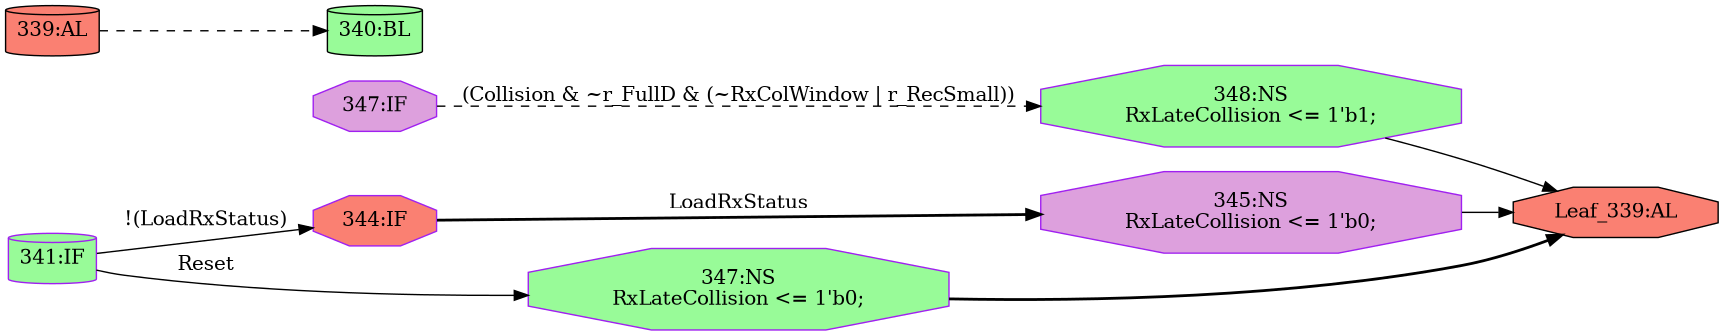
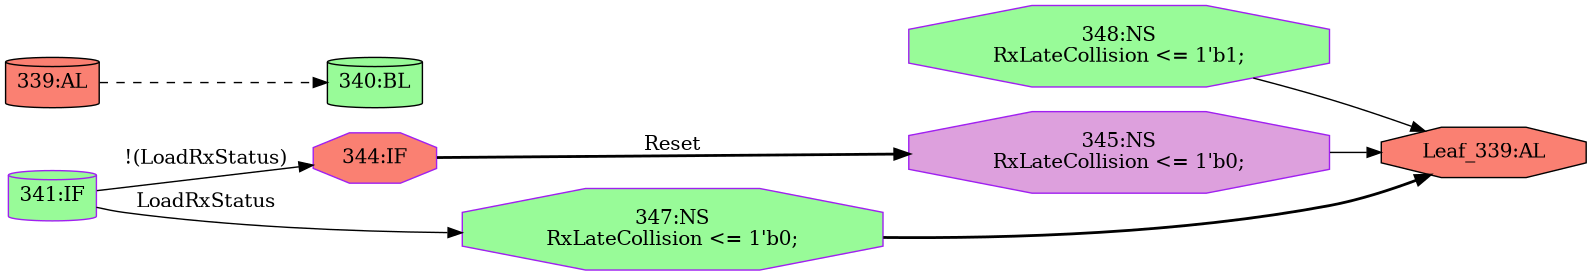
node "347:IF": removed
edge "344:IF" -> "345:NS RxLateCollision <= 1'b0;": label "LoadRxStatus" -> "Reset"
edge "341:IF" -> "347:NS RxLateCollision <= 1'b0;": label "Reset" -> "LoadRxStatus"
